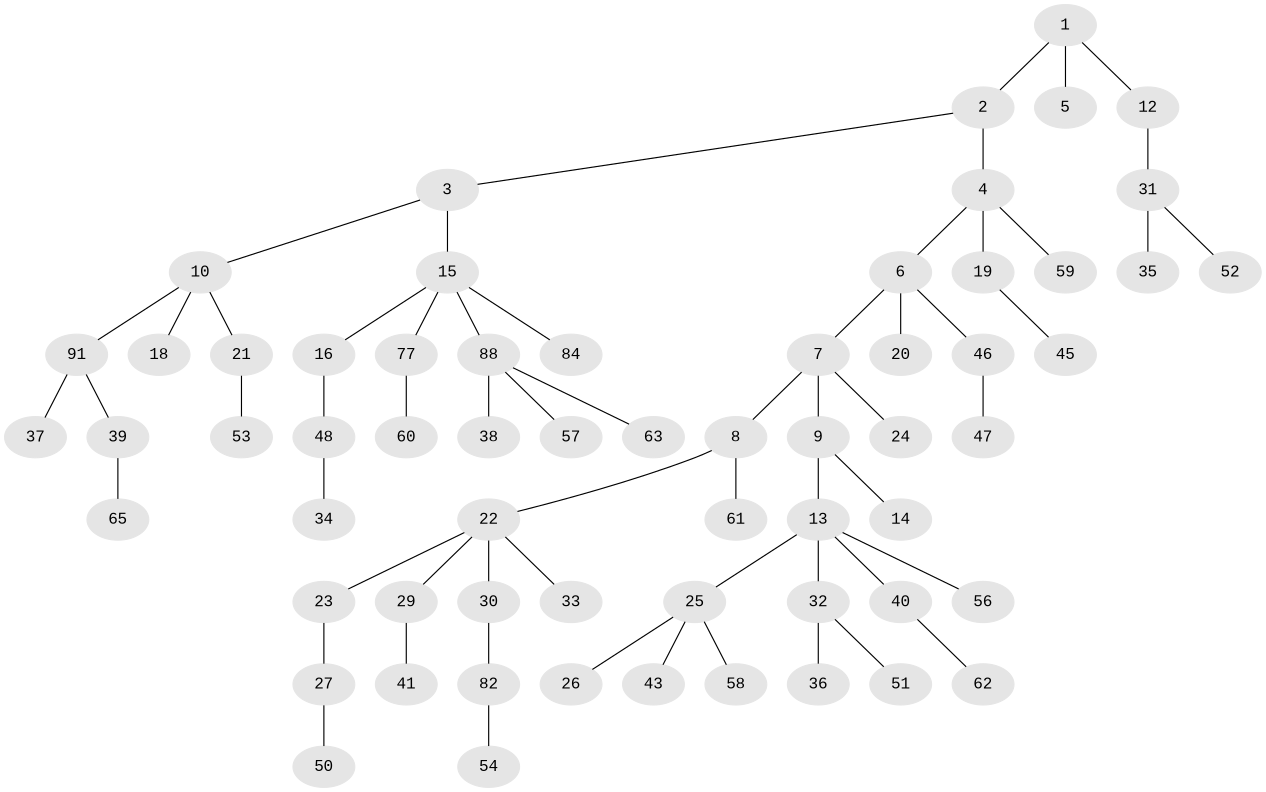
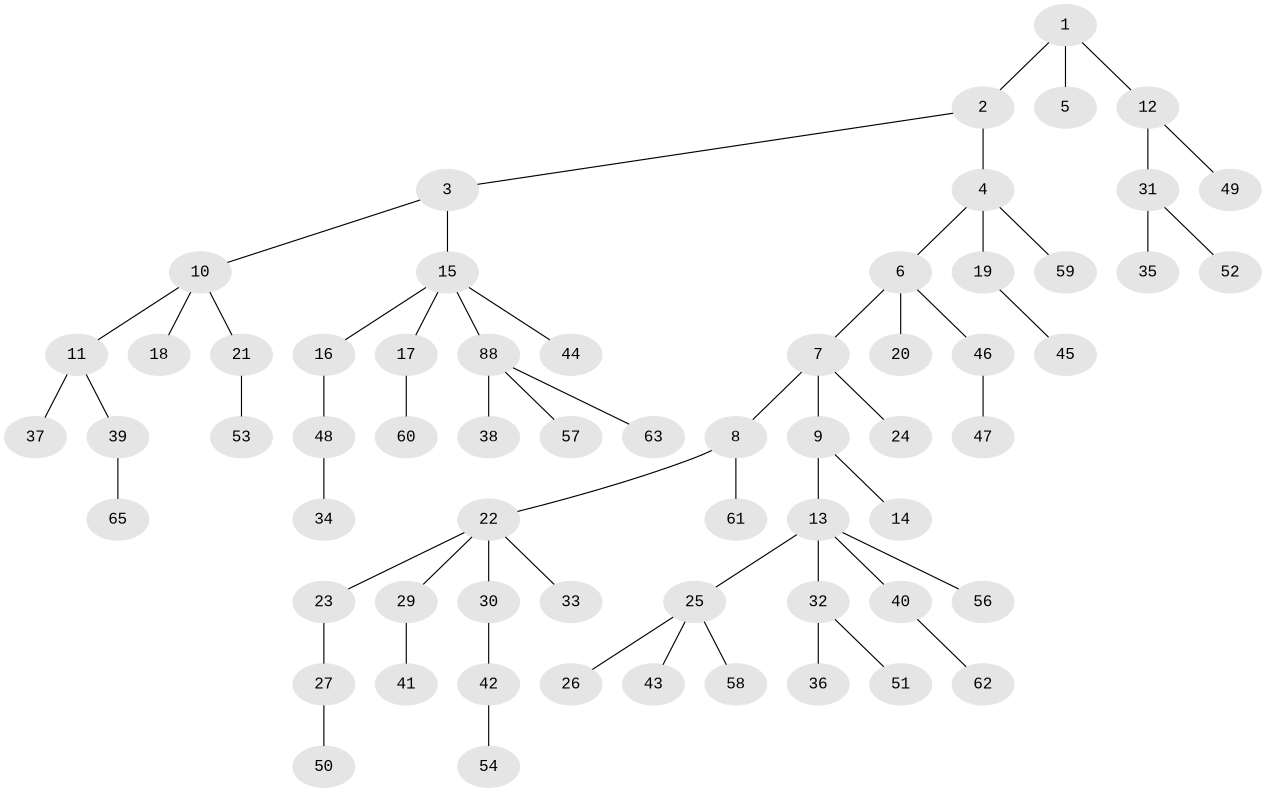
node "49": added
node "91": label "91" -> "11"
node "77": label "77" -> "17"
node "84": label "84" -> "44"
node "82": label "82" -> "42"
